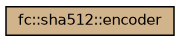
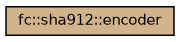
node "fc::sha512::encoder": label "fc::sha512::encoder" -> "fc::sha912::encoder"
